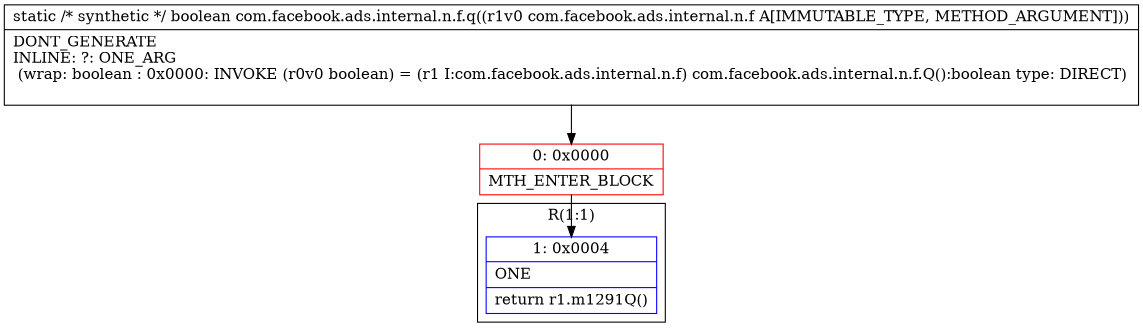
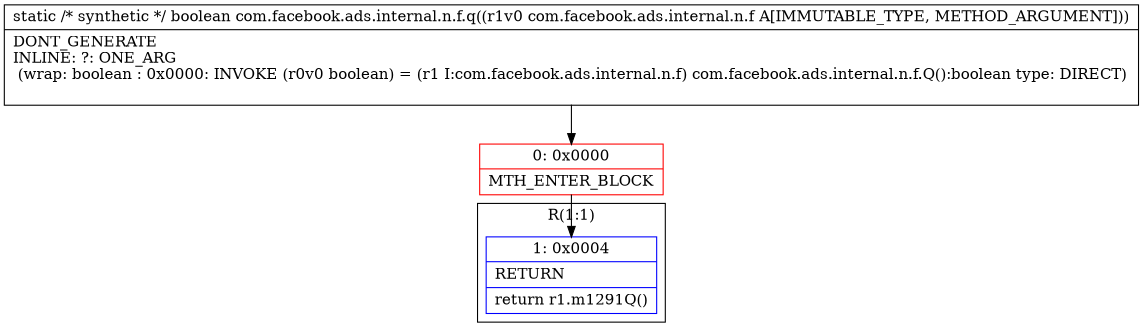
node "1: 0x0004": text "ONE" -> "RETURN"
